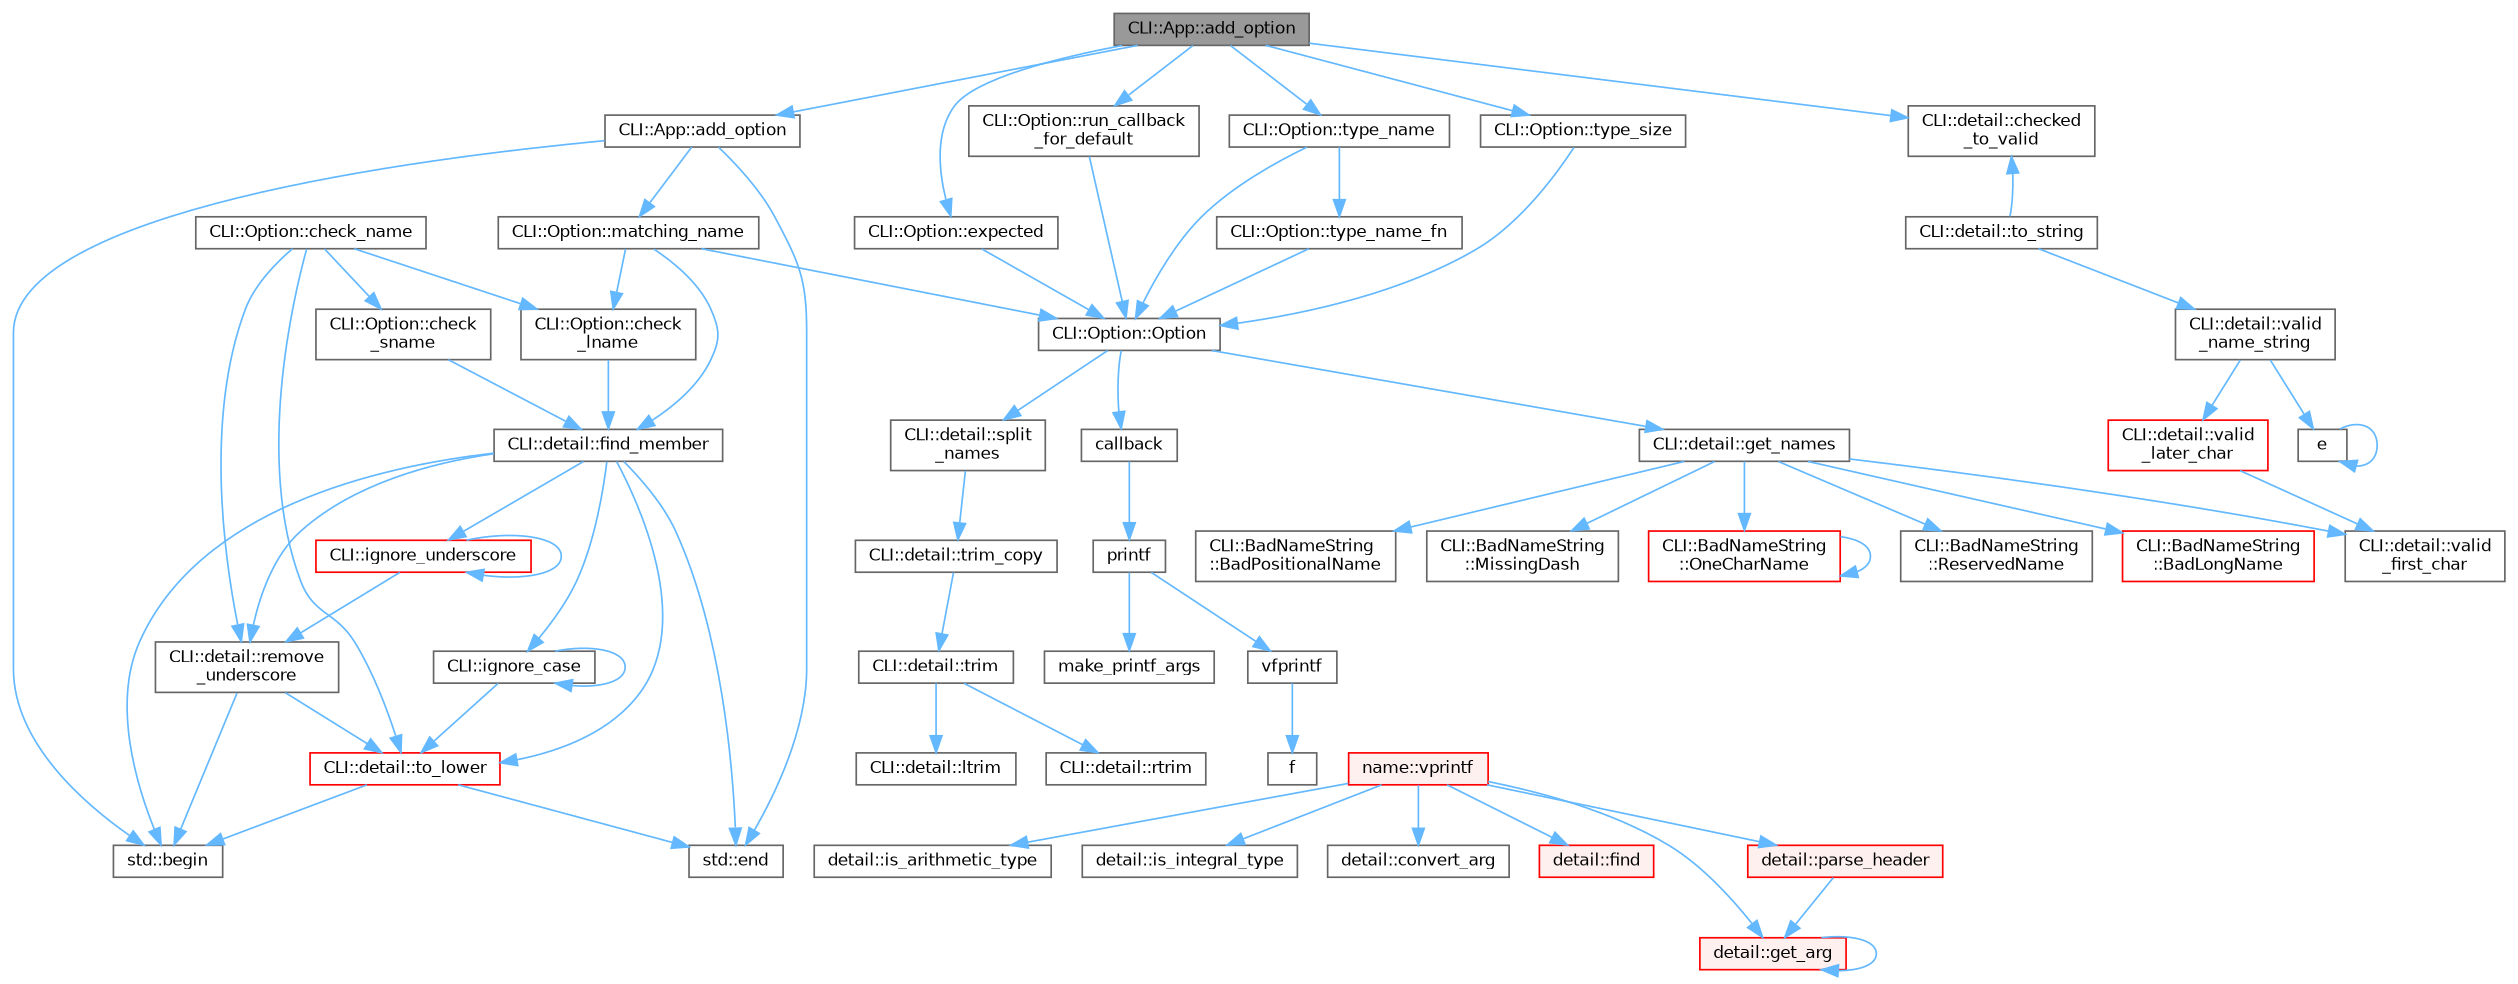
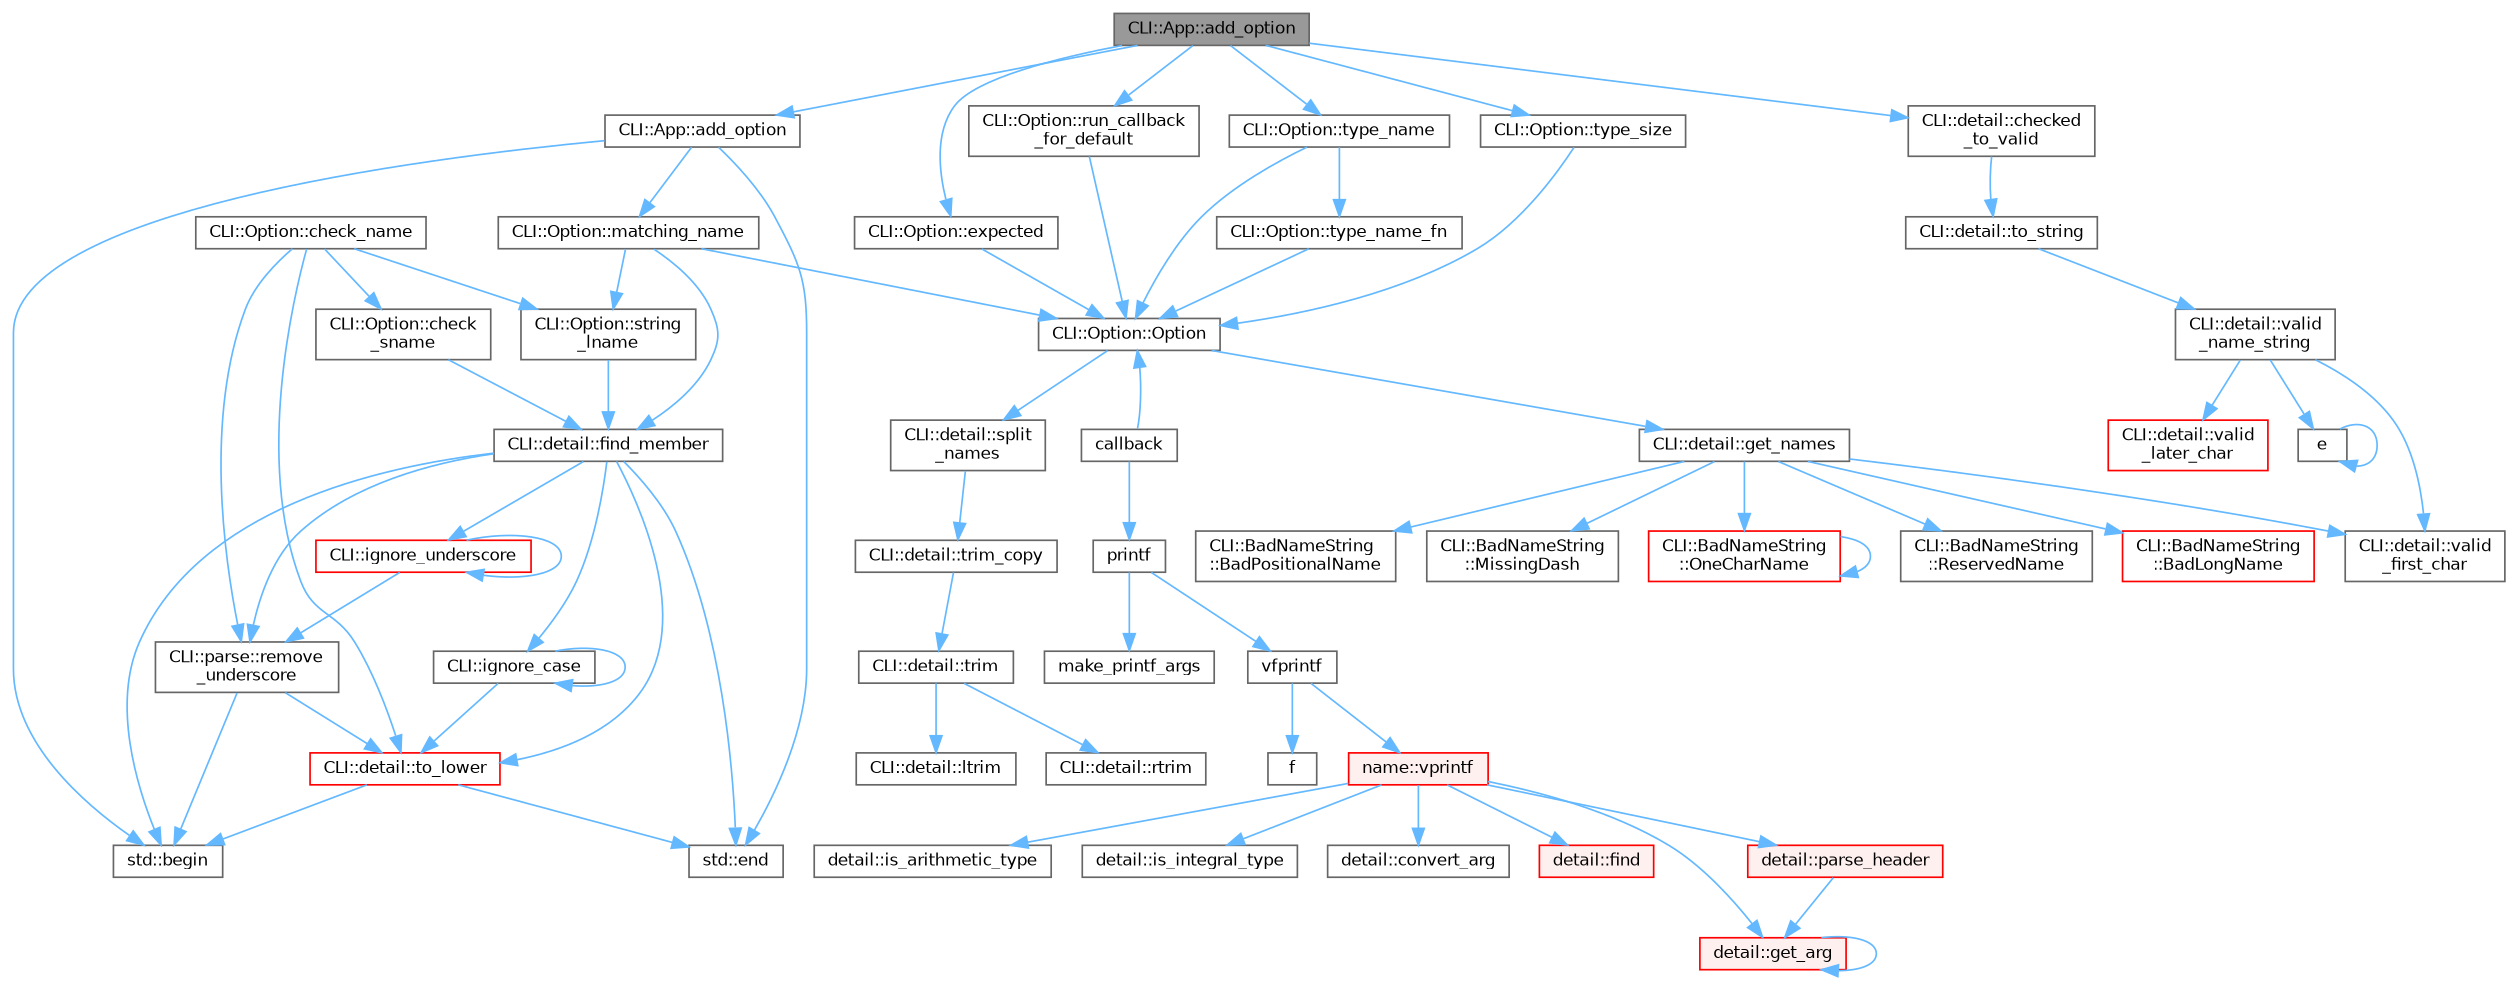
edge "CLI::detail::to_string" -> "CLI::detail::checked _to_valid": reversed
node "CLI::Option::check _lname": label "CLI::Option::check _lname" -> "CLI::Option::string _lname"
edge "CLI::Option::Option" -> "callback": reversed
edge "CLI::detail::valid _later_char" -> "CLI::detail::valid _first_char": now "CLI::detail::valid _name_string" -> "CLI::detail::valid _first_char"
node "CLI::detail::remove _underscore": label "CLI::detail::remove _underscore" -> "CLI::parse::remove _underscore"
edge "vfprintf" -> "name::vprintf": added
